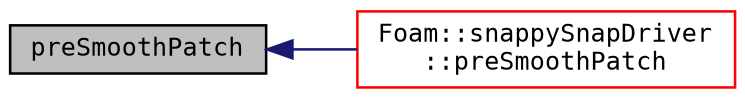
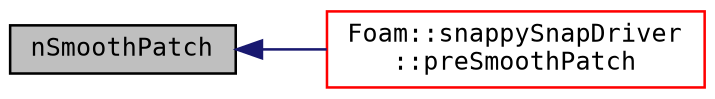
node "preSmoothPatch": label "preSmoothPatch" -> "nSmoothPatch"
